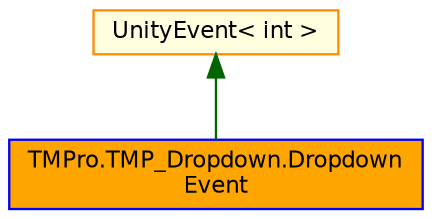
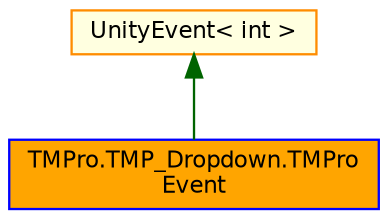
node "TMPro.TMP_Dropdown.Dropdown Event": label "TMPro.TMP_Dropdown.Dropdown Event" -> "TMPro.TMP_Dropdown.TMPro Event"
